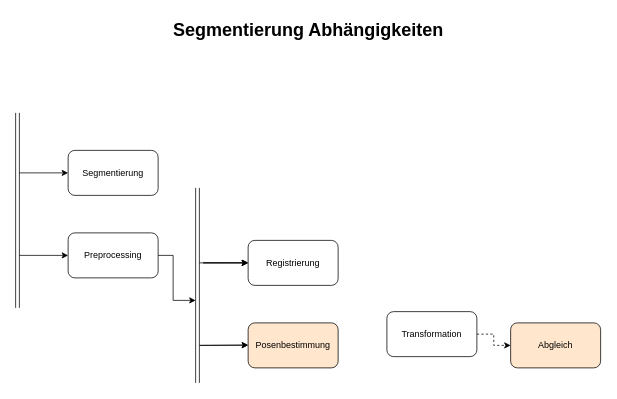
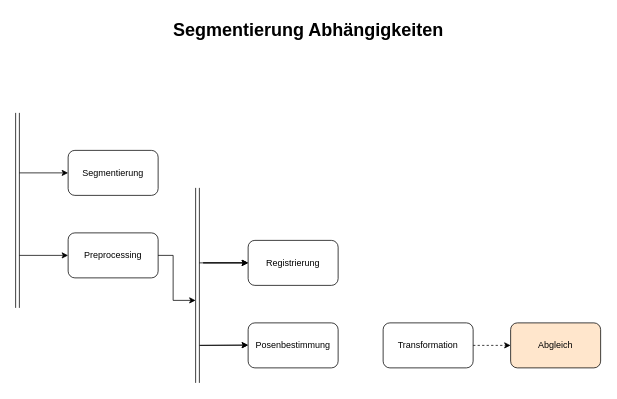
node "Transformation": moved (432, 334) -> (428, 345)
node "Posenbestimmung": fillcolor #ffe6cc -> #ffffff
